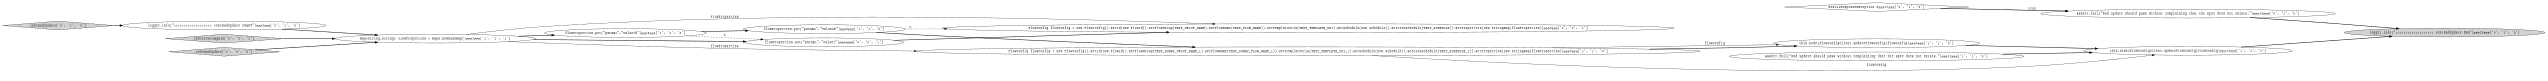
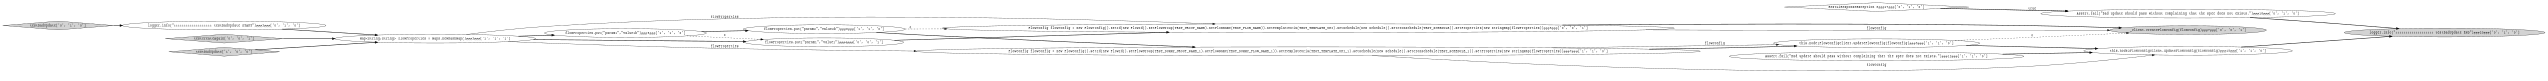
node "_client.createFlowConfig(flowConfig)@@@7@@@['0', '0', '1']": added
